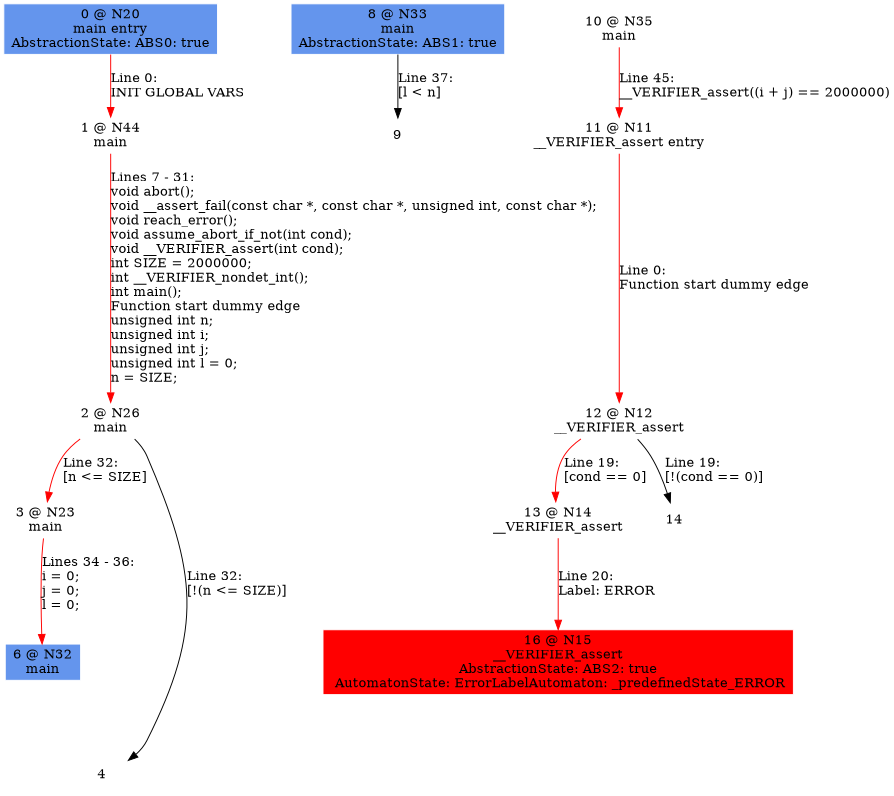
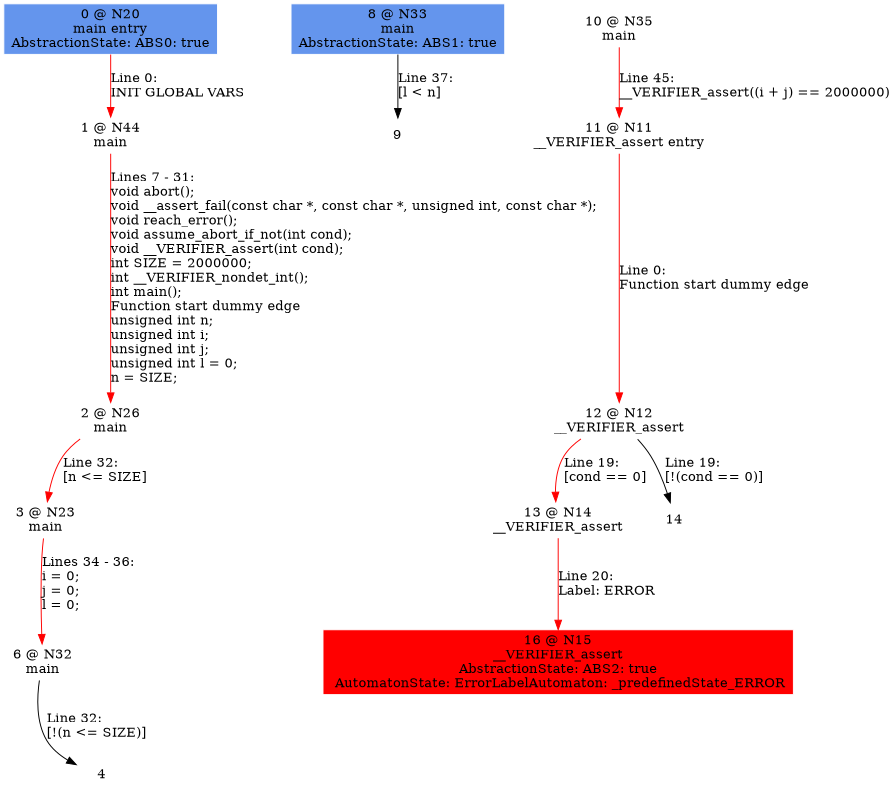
edge "2 @ N26 main" -> "4": now "6 @ N32 main" -> "4"
node "6 @ N32 main": fillcolor cornflowerblue -> white
